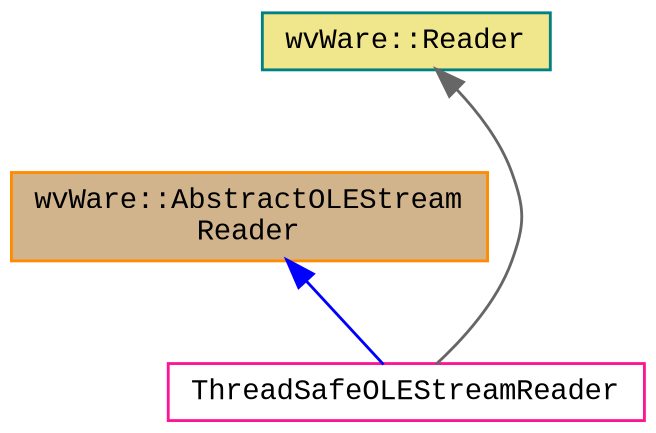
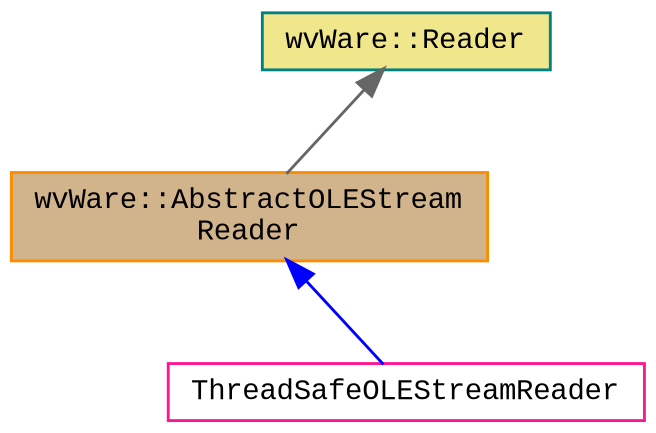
edge "ThreadSafeOLEStreamReader" -> "wvWare::Reader": now "wvWare::AbstractOLEStream Reader" -> "wvWare::Reader"
